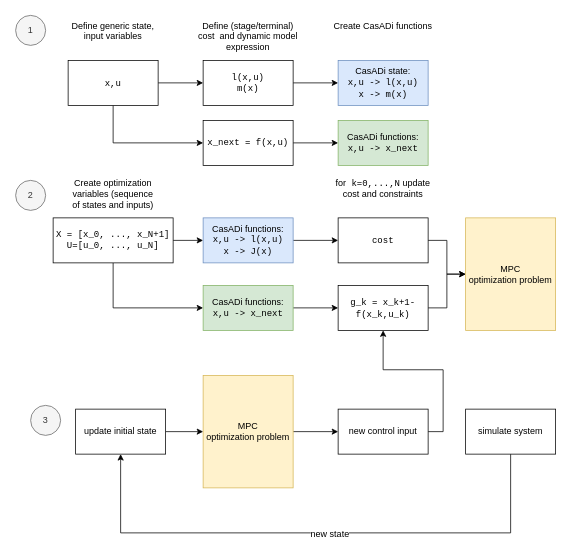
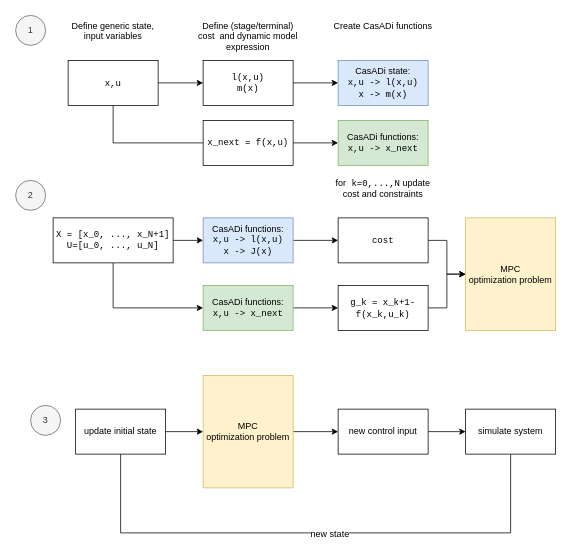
edge "x,u" -> "x_next = f(x,u)": arrowhead classic -> none
node "Create optimization variables (sequence of states and inputs)": removed
edge "new control input" -> "g_k = x_k+1-f(x_k,u_k)": now "new control input" -> "simulate system"
edge "simulate system" -> "update initial state": arrowhead classic -> none
